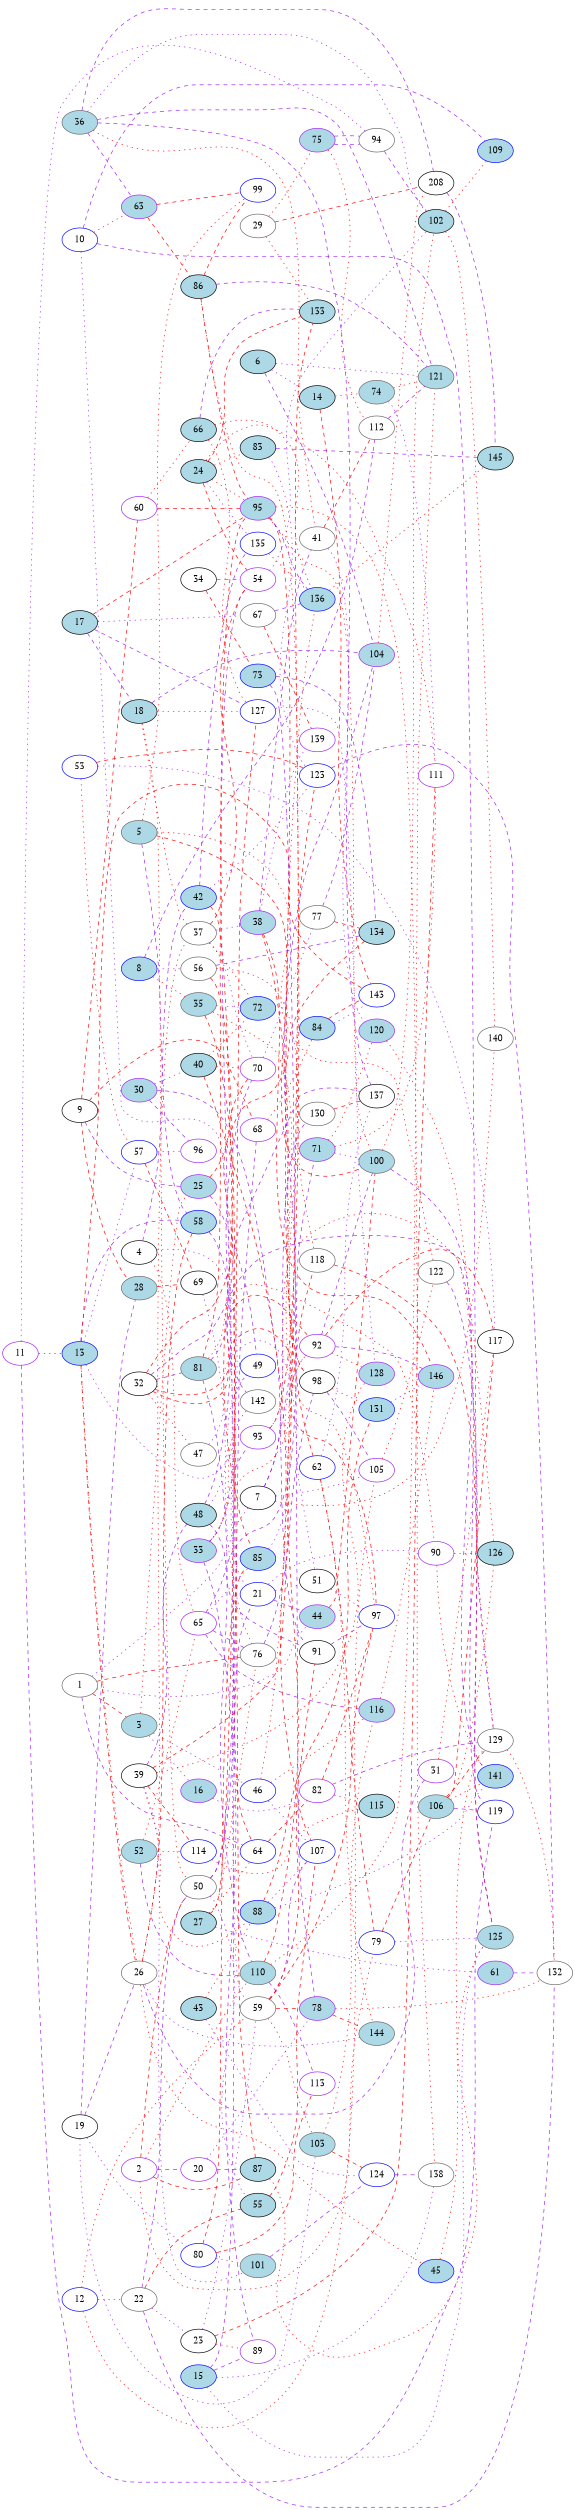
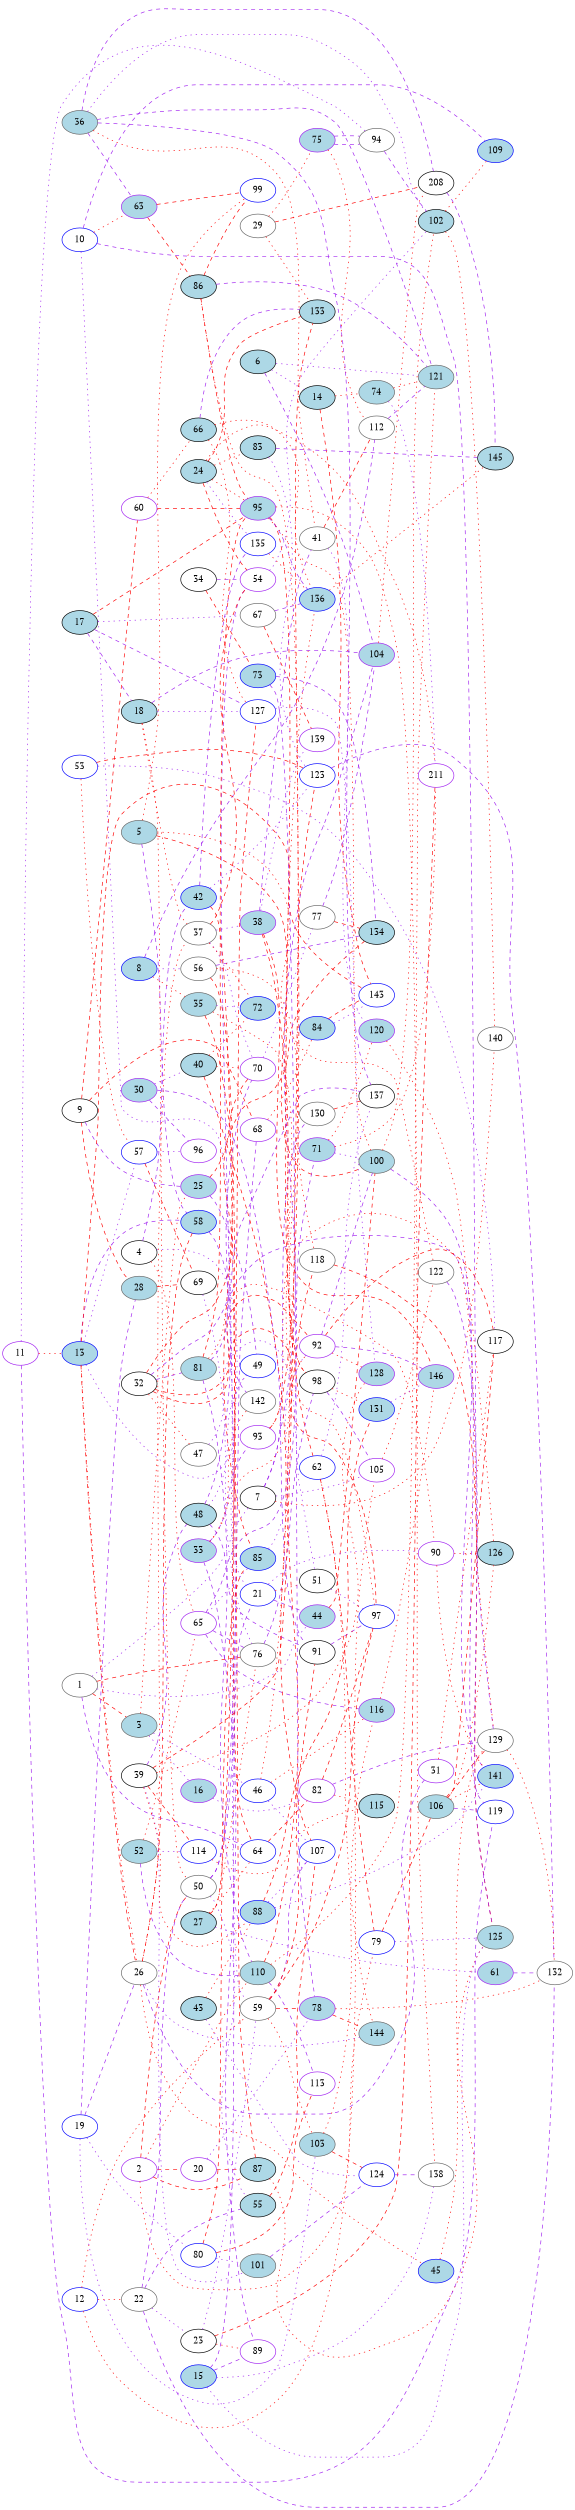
node "111": label "111" -> "211"
node "19": color black -> blue
edge "55" -- "22": color red -> purple
